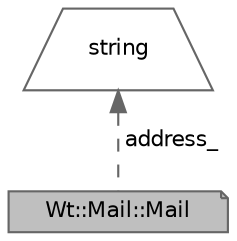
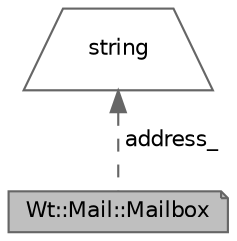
node "Wt::Mail::Mail": label "Wt::Mail::Mail" -> "Wt::Mail::Mailbox"
